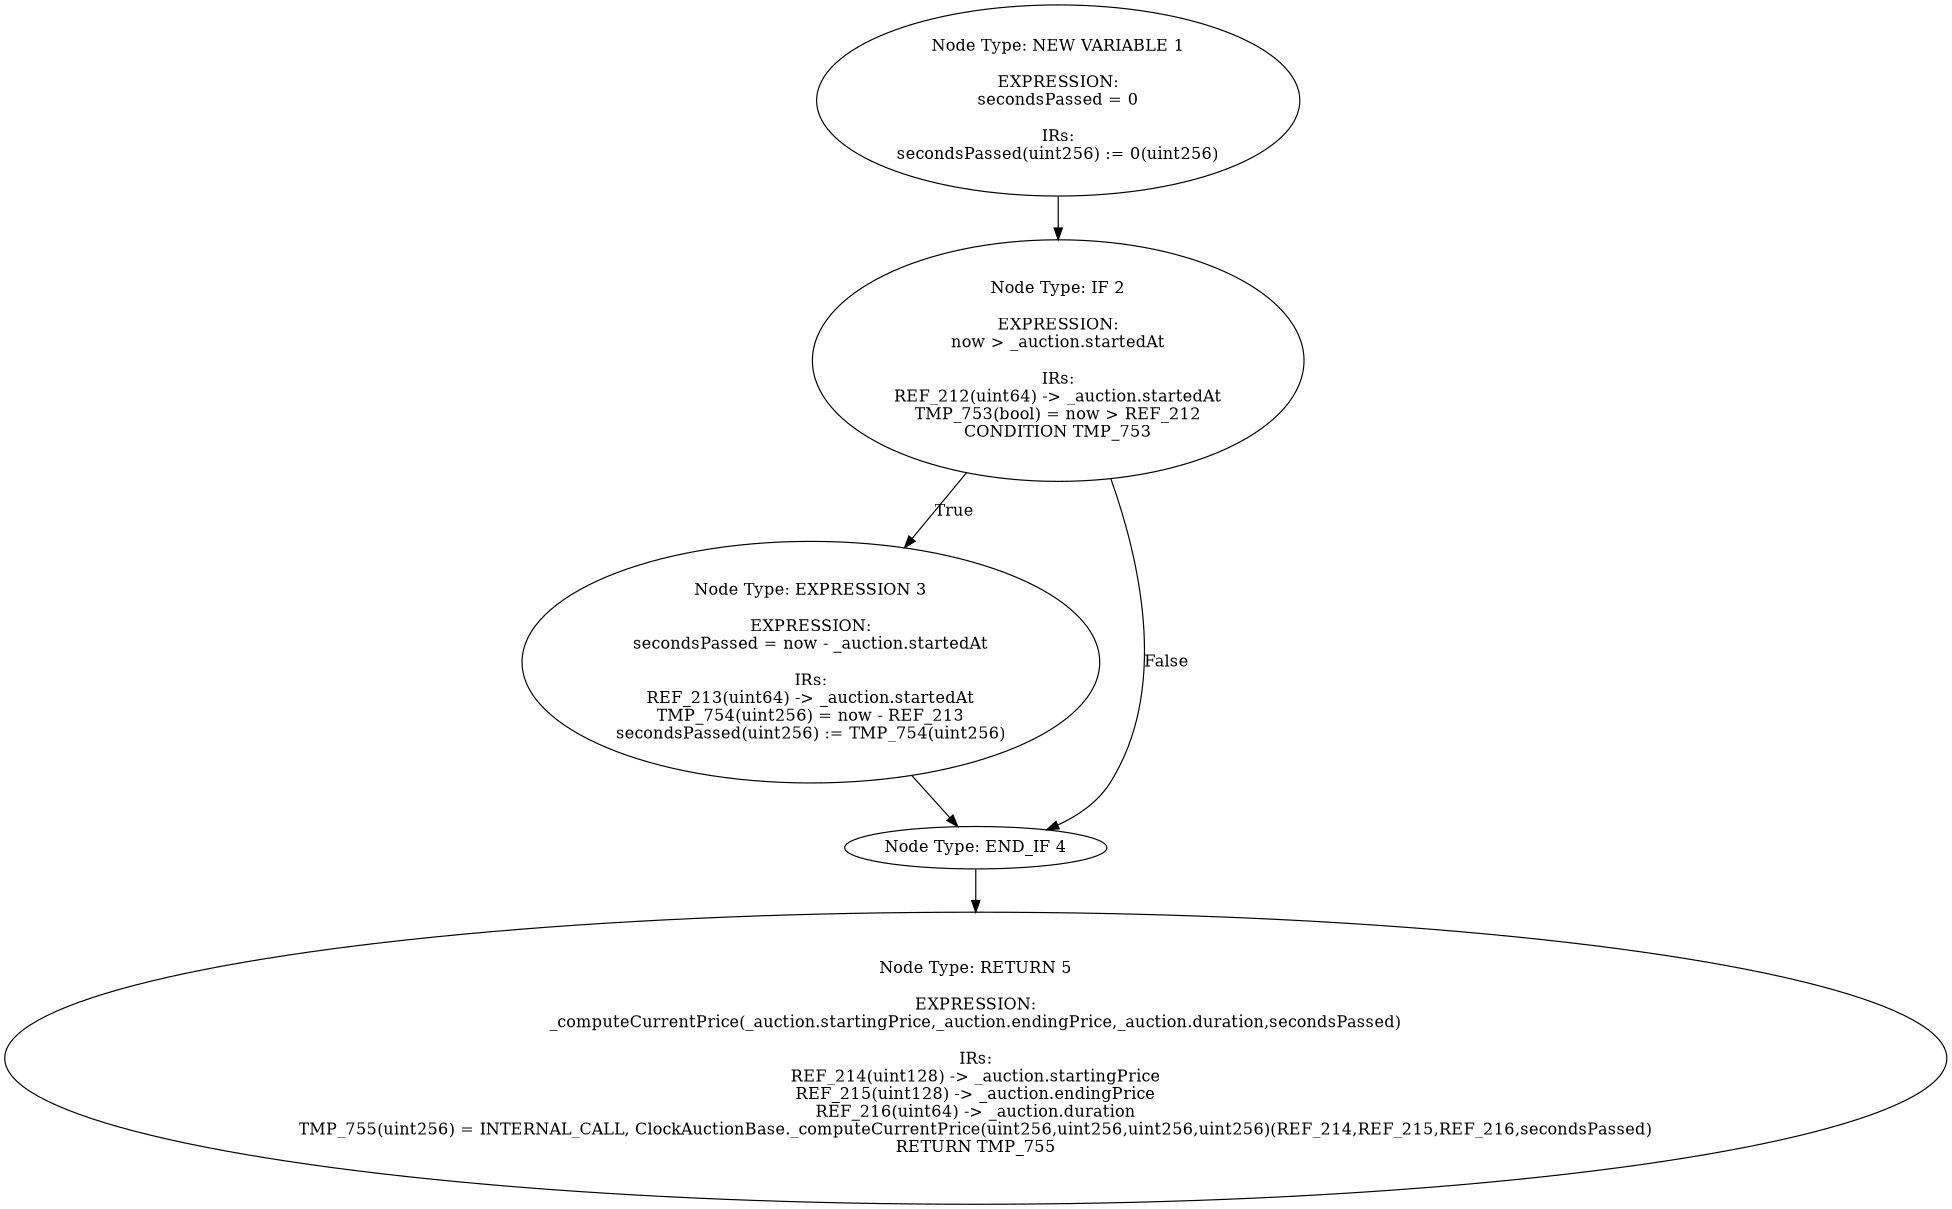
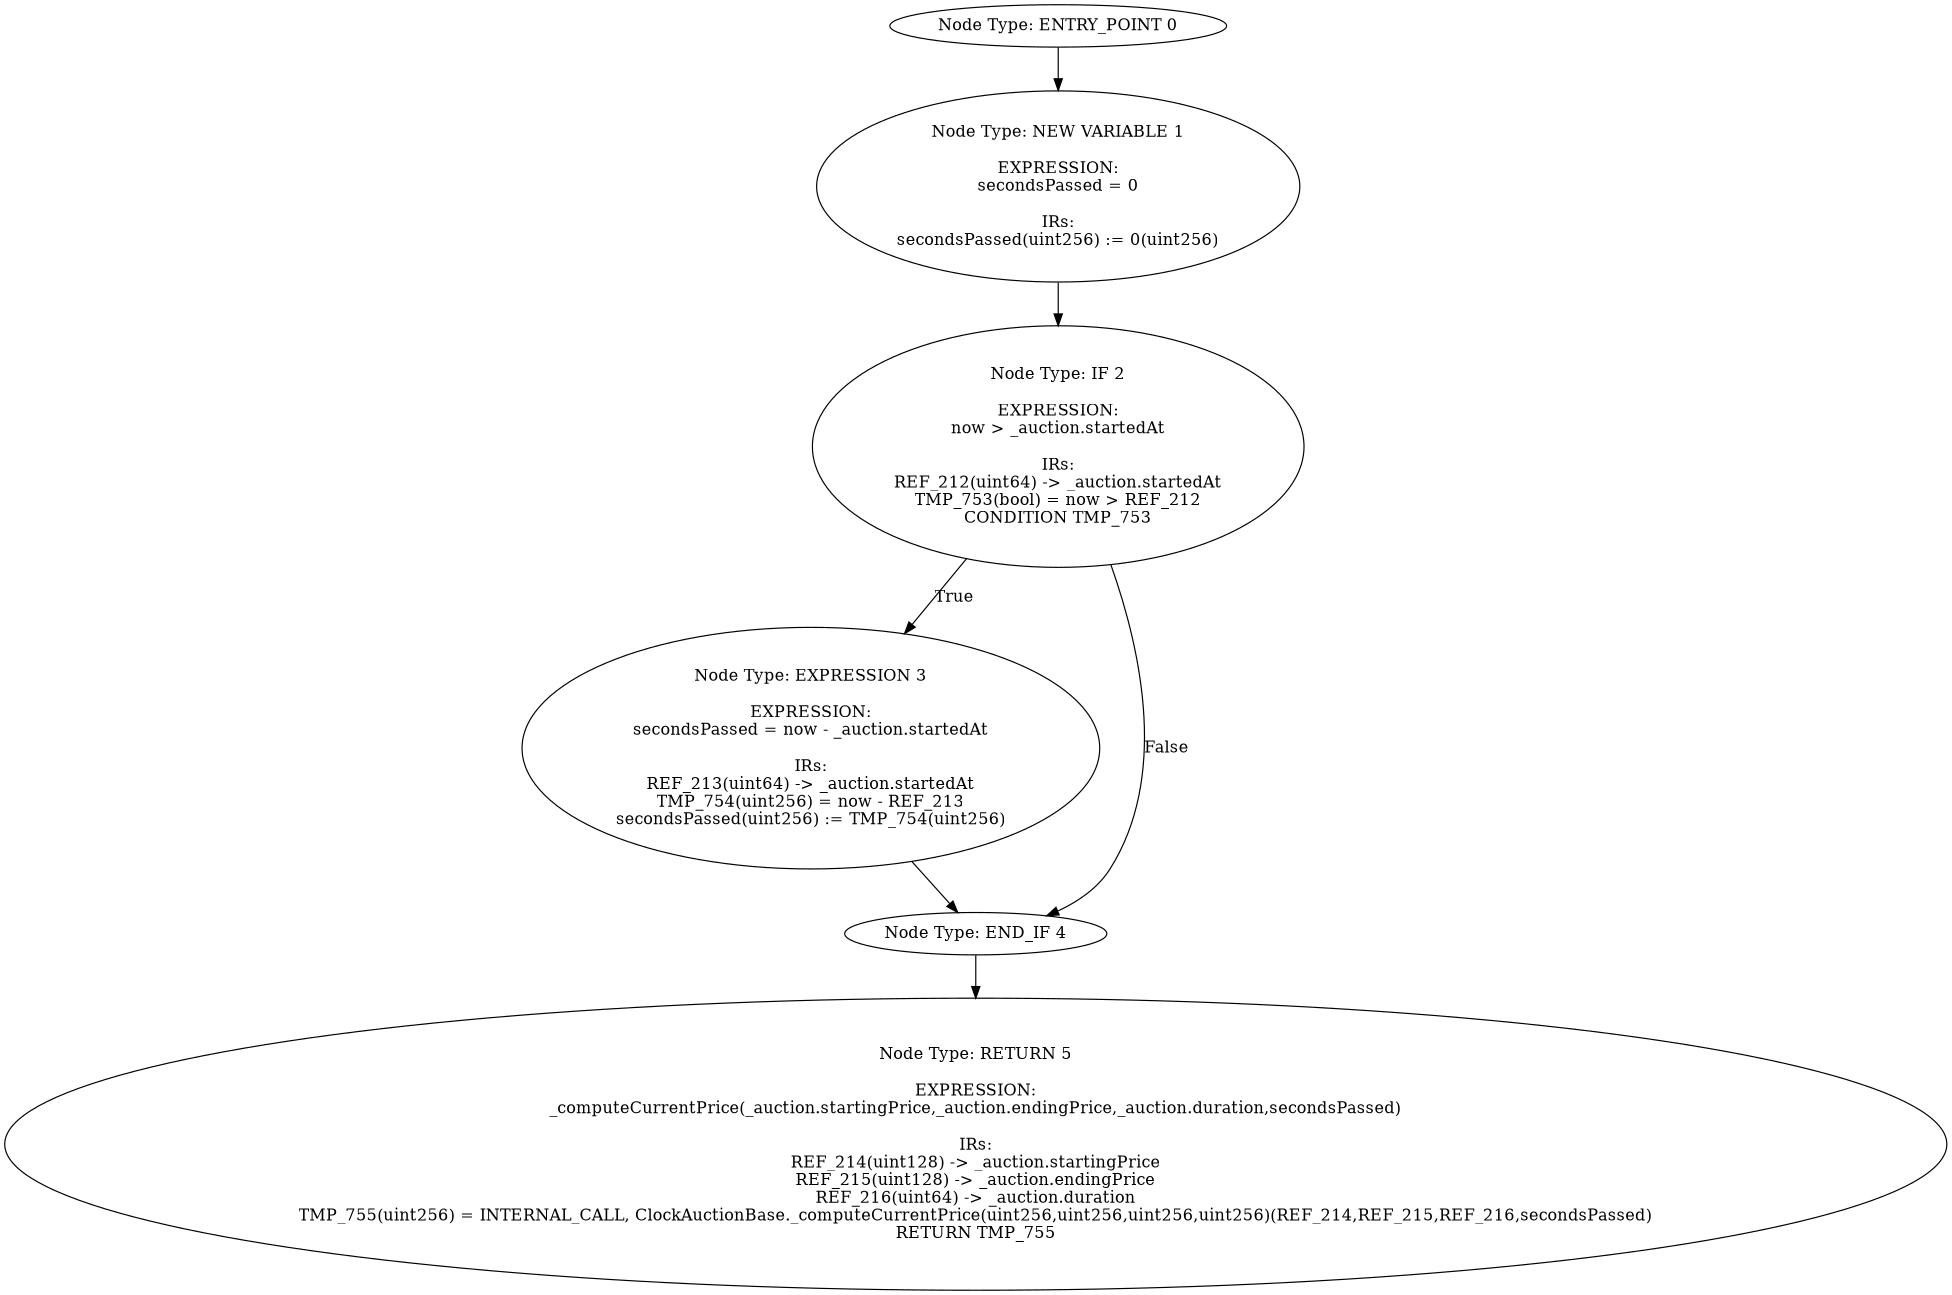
node "Node Type: ENTRY_POINT 0": added
